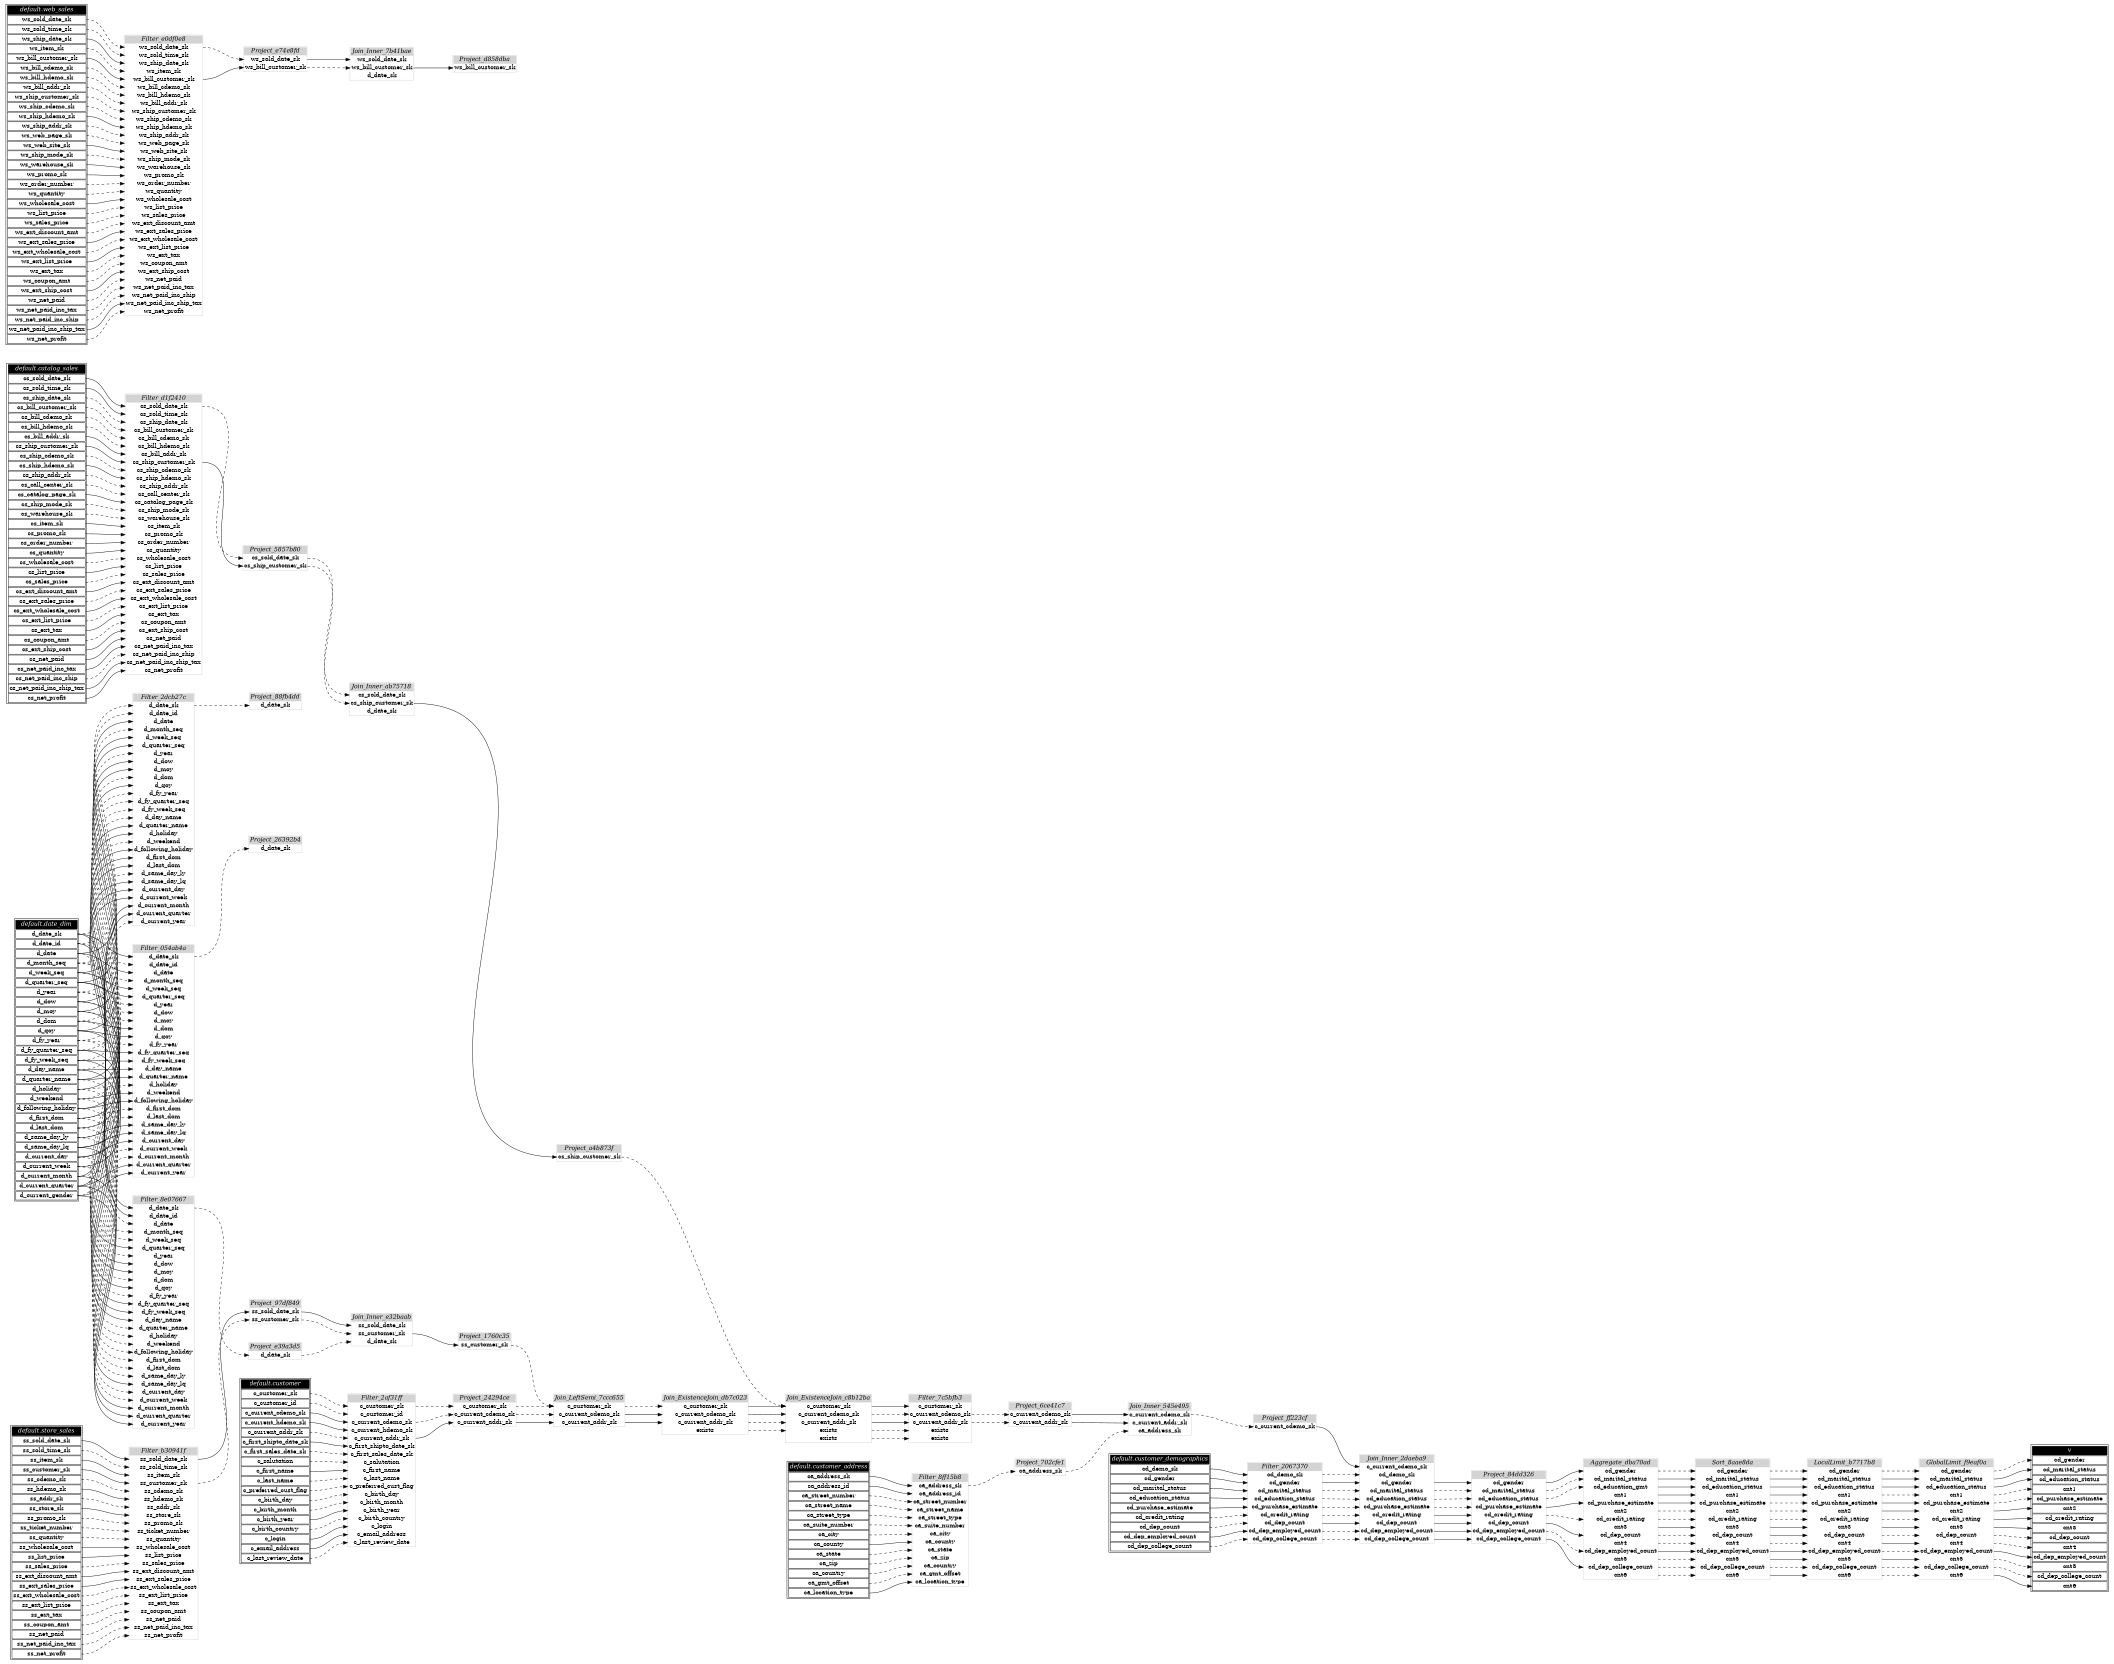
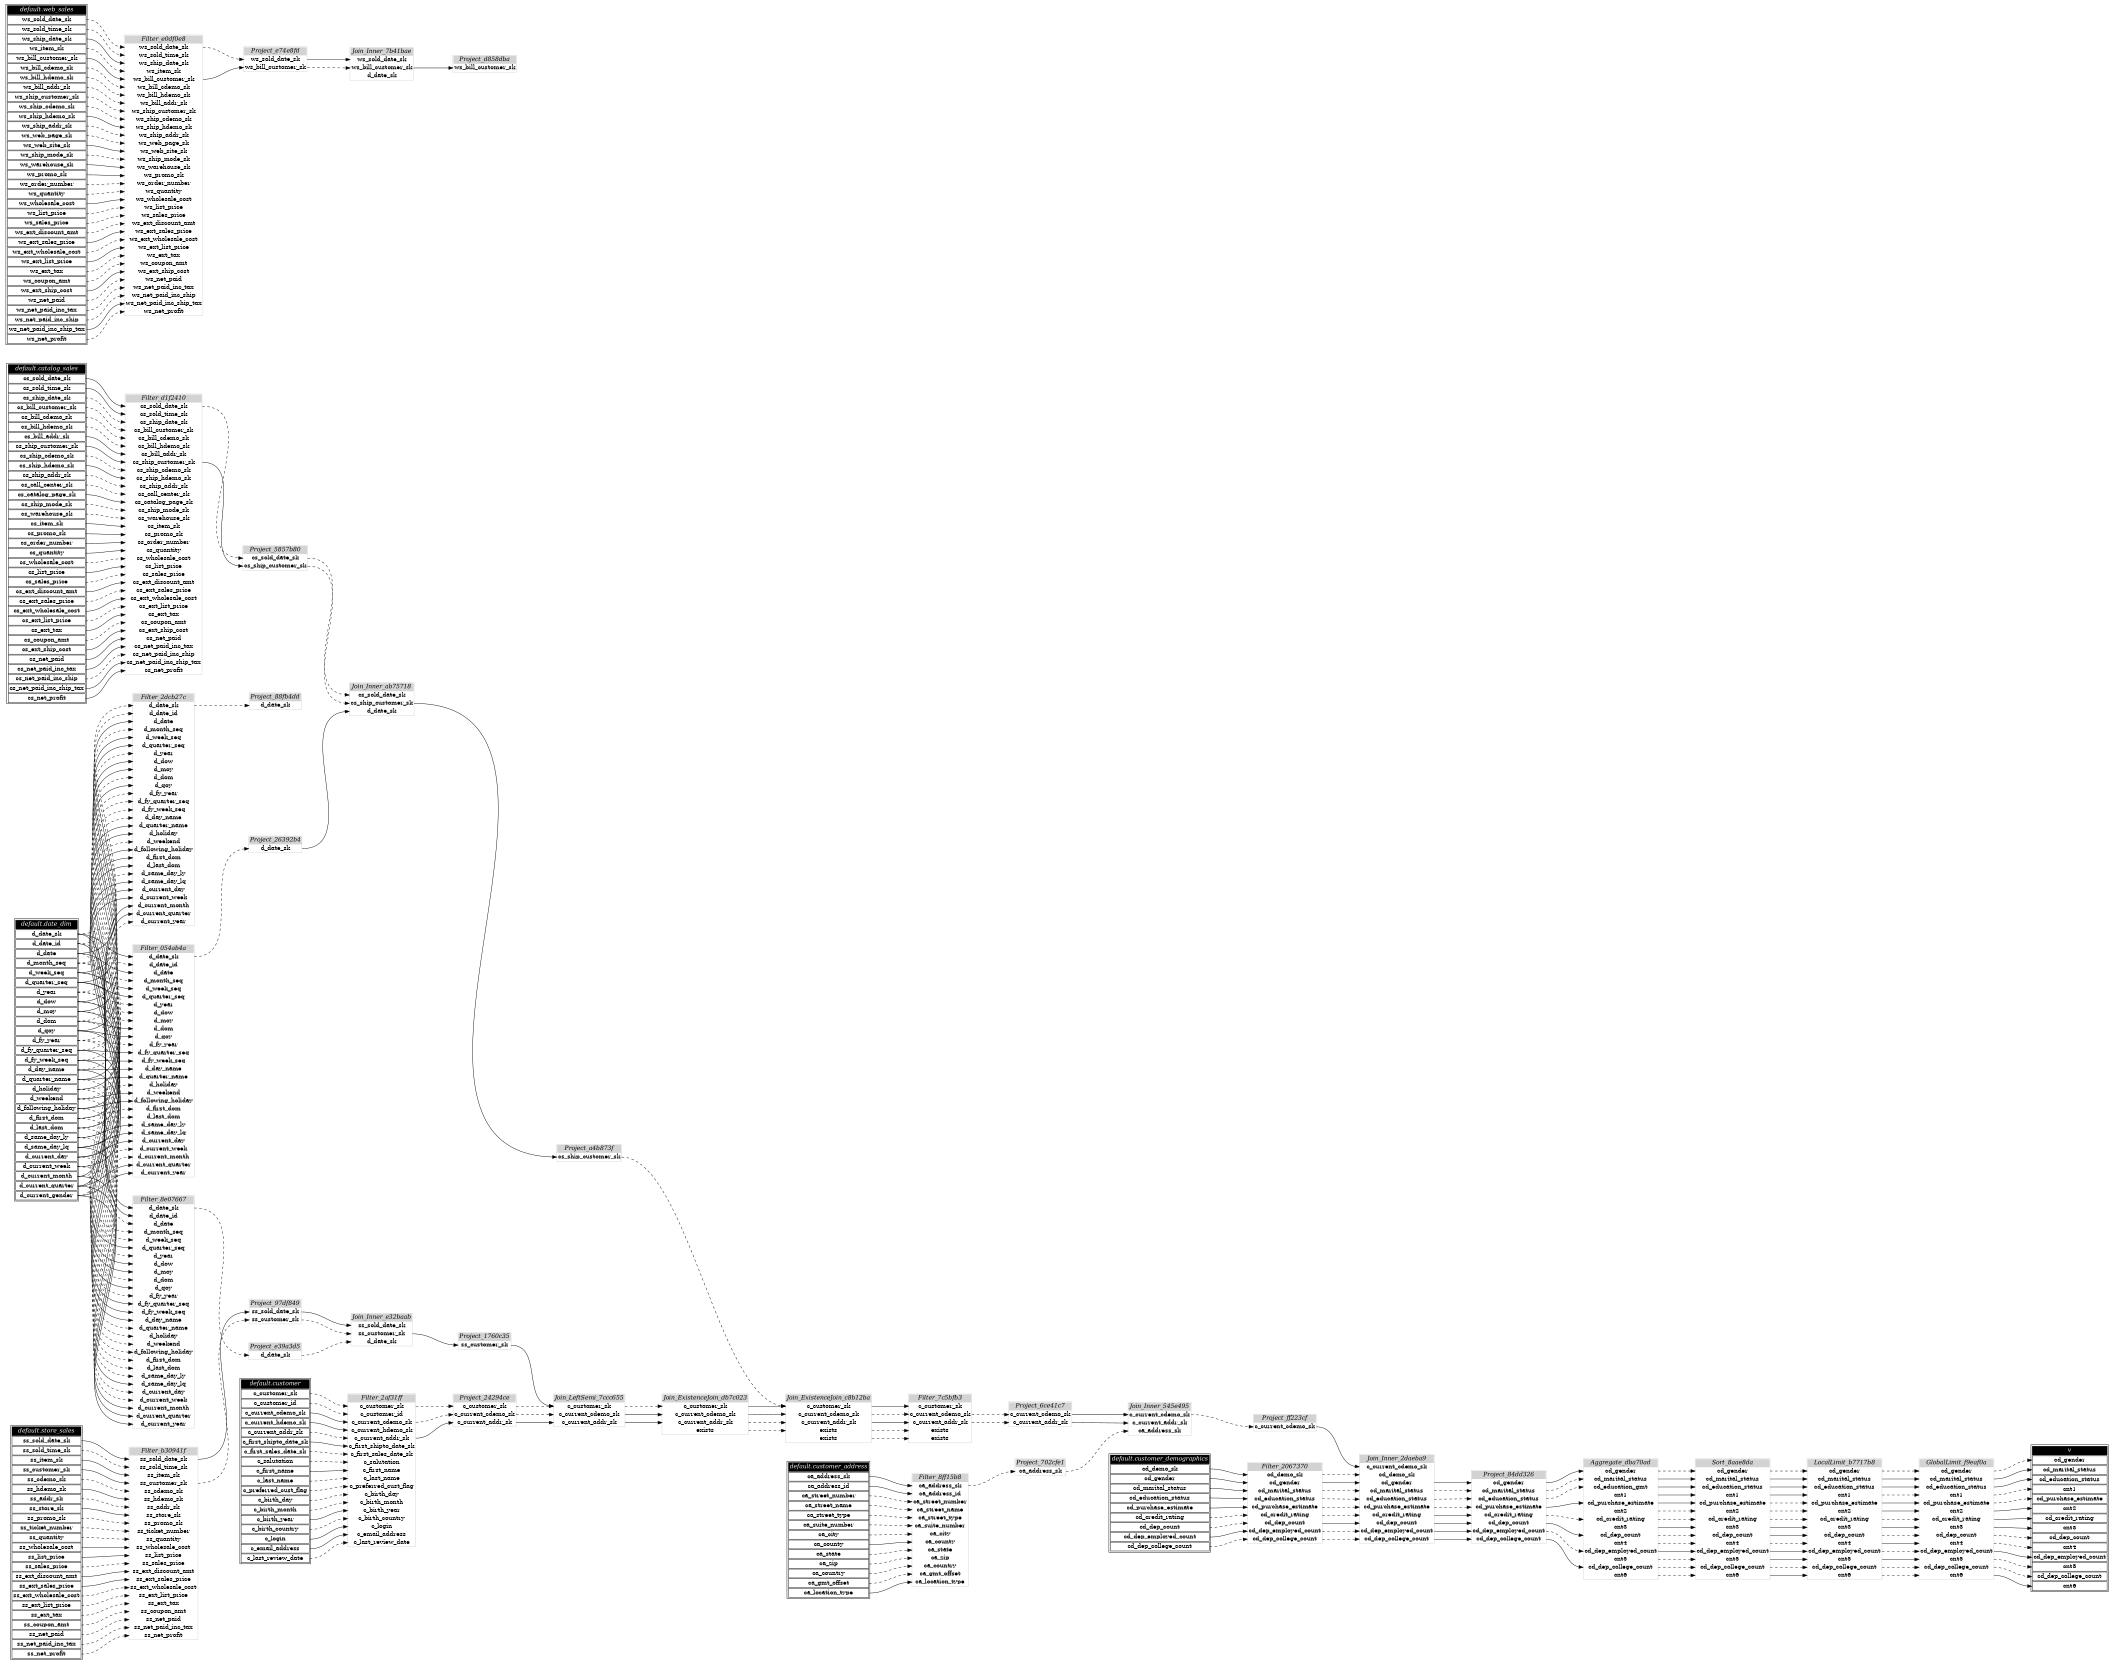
edge "Project_26392b4" -> "Join_Inner_ab75718": added
edge "Project_1760c35" -> "Join_LeftSemi_7ccc655": style dashed -> solid
